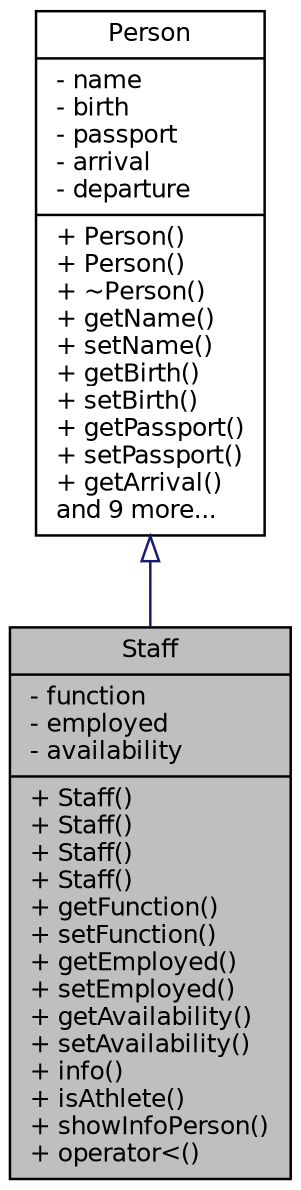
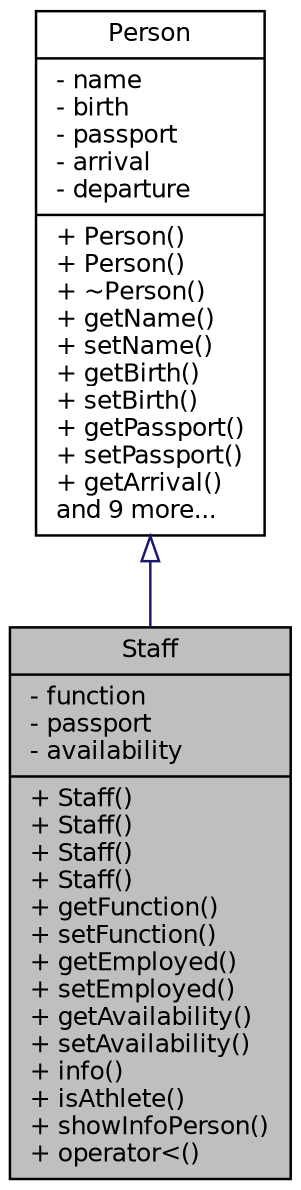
node "Staff": text "- employed" -> "- passport"
